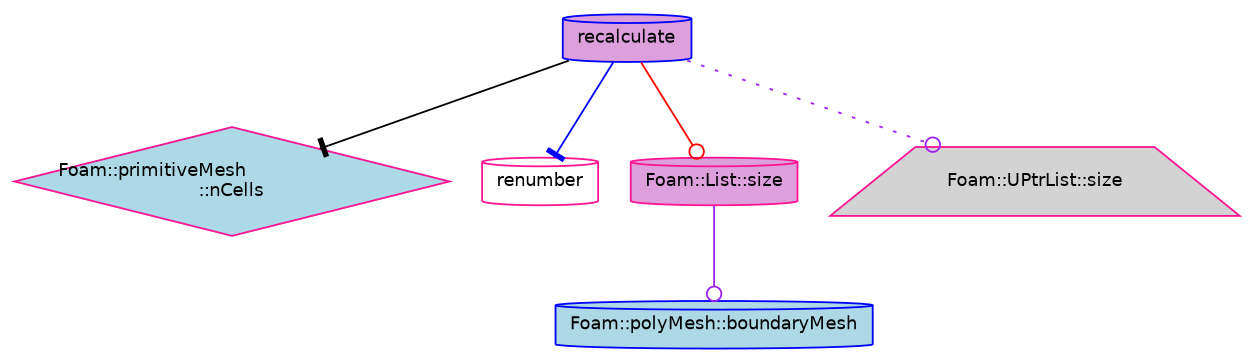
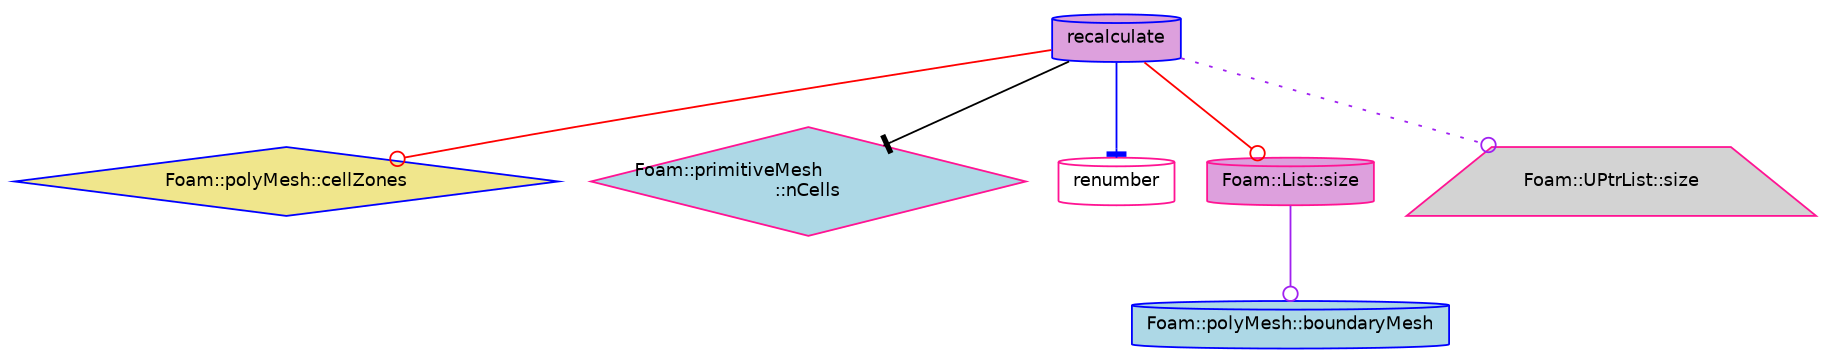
node "Foam::polyMesh::cellZones": added
